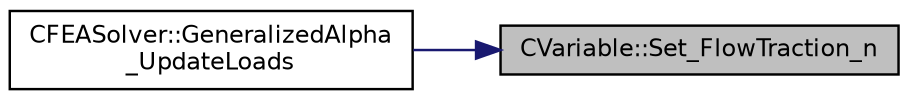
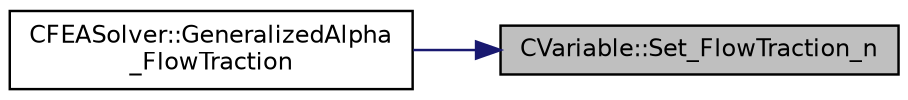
node "CFEASolver::GeneralizedAlpha _UpdateLoads": label "CFEASolver::GeneralizedAlpha _UpdateLoads" -> "CFEASolver::GeneralizedAlpha _FlowTraction"
